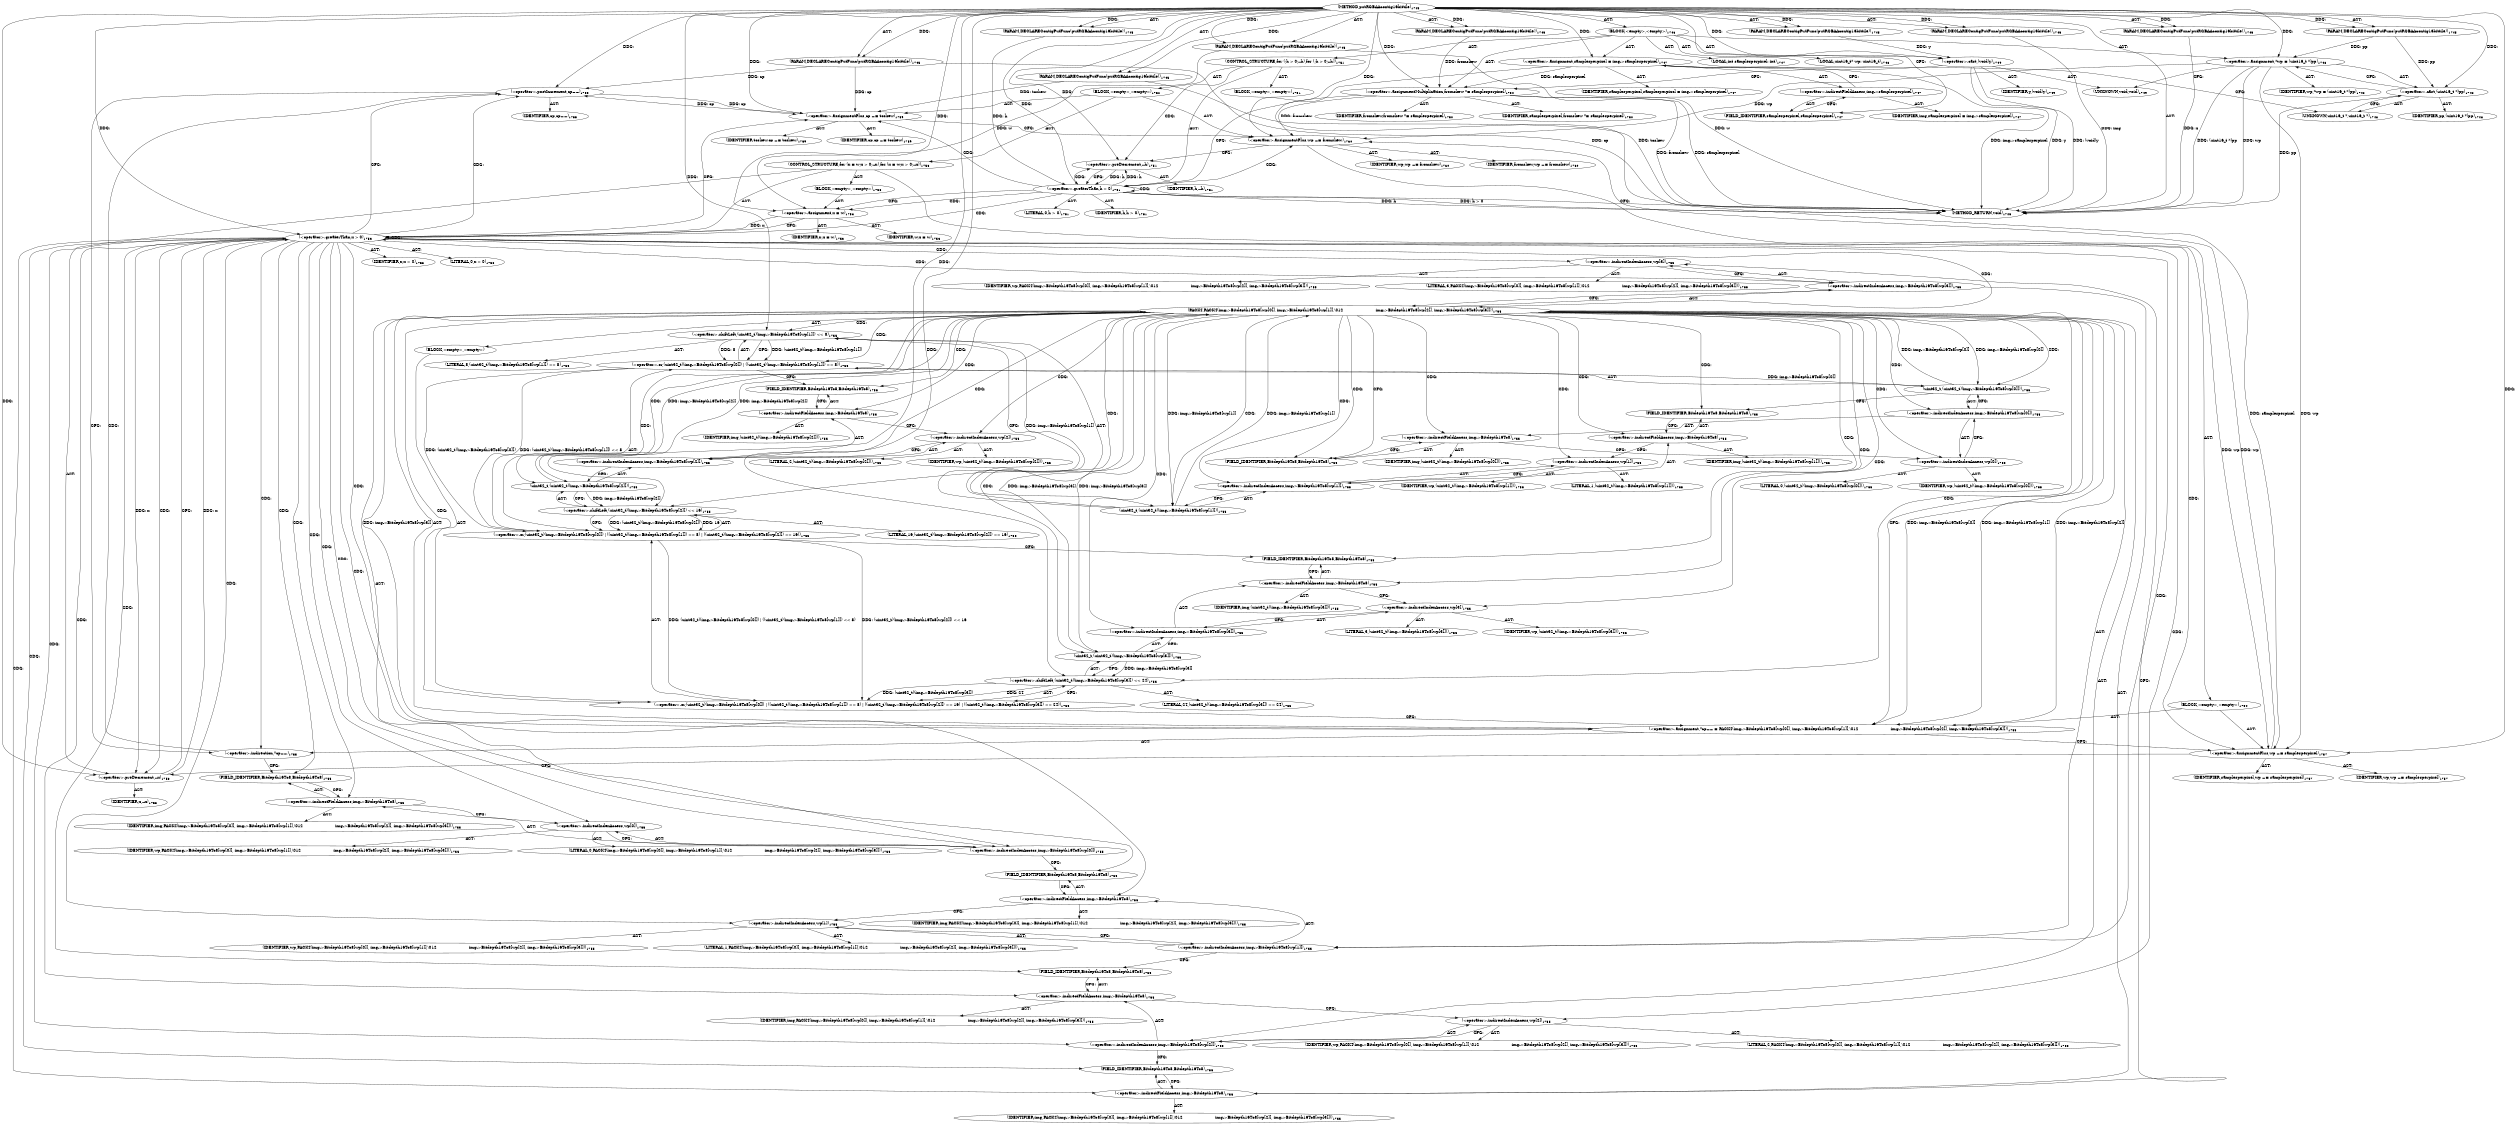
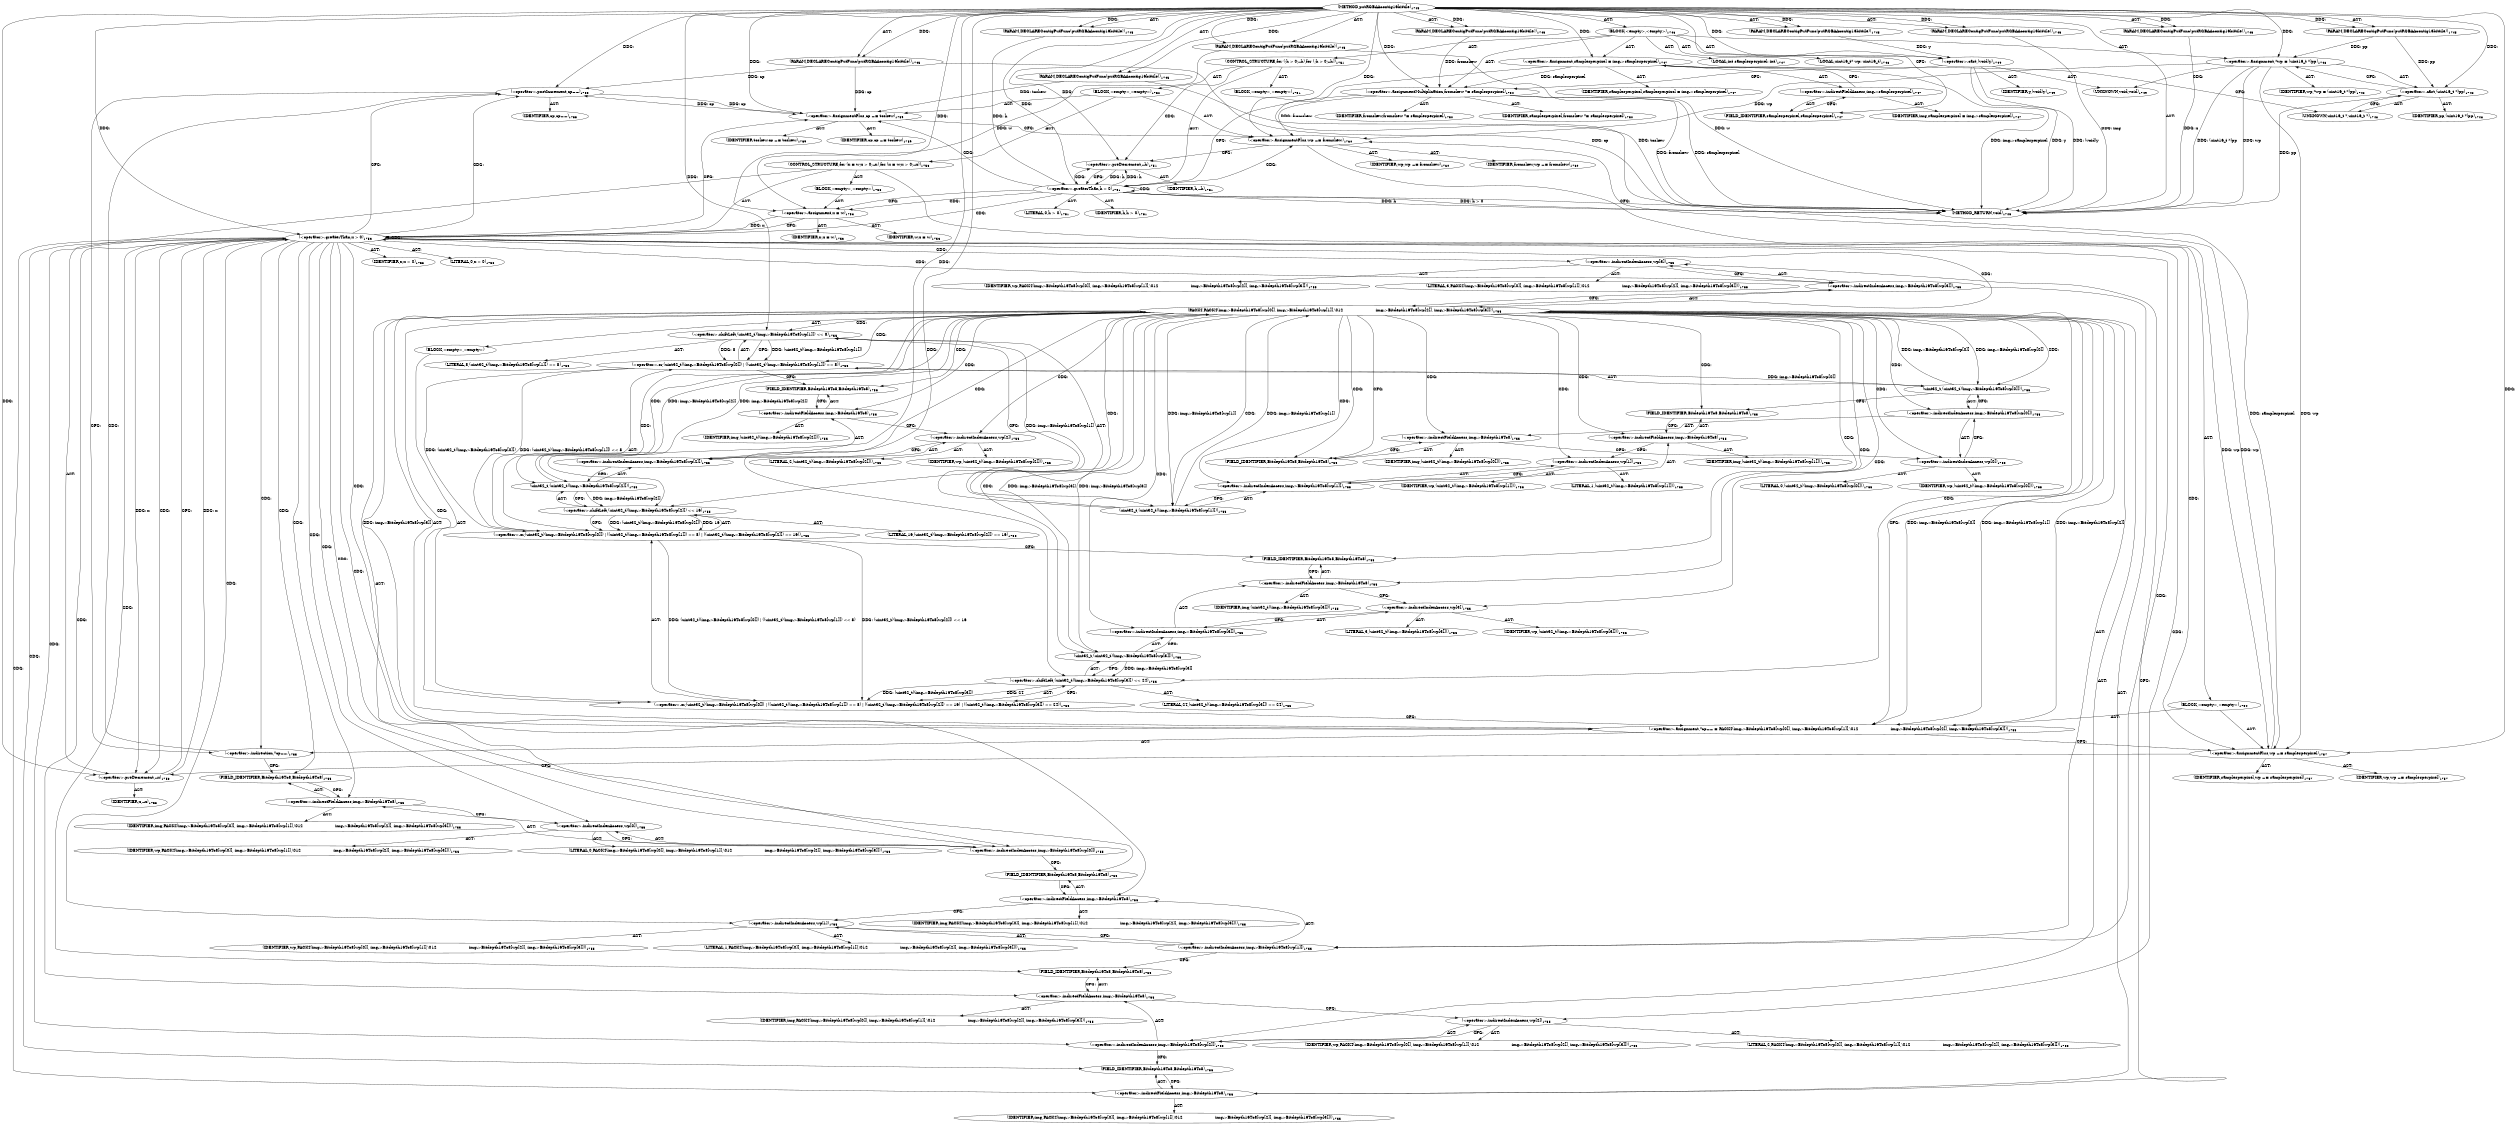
edge "(<operator>.assignment,*wp = (uint16_t *)pp)" -> "(UNKNOWN,void,void)": label "CFG: " -> "CDG: "
